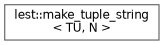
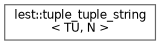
node "lest::make_tuple_string < TU, N >": label "lest::make_tuple_string < TU, N >" -> "lest::tuple_tuple_string < TU, N >"
